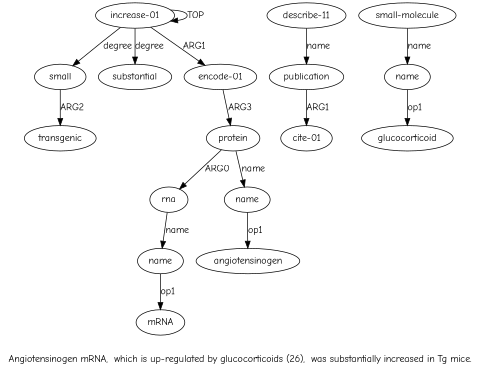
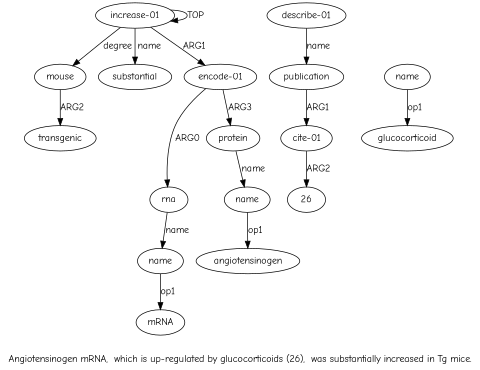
node "describe-11": label "describe-11" -> "describe-01"
node "small-molecule": removed
edge "increase-01" -> "substantial": label "degree" -> "name"
node "small": label "small" -> "mouse"
edge "protein" -> "rna": now "encode-01" -> "rna"
node "26": added
